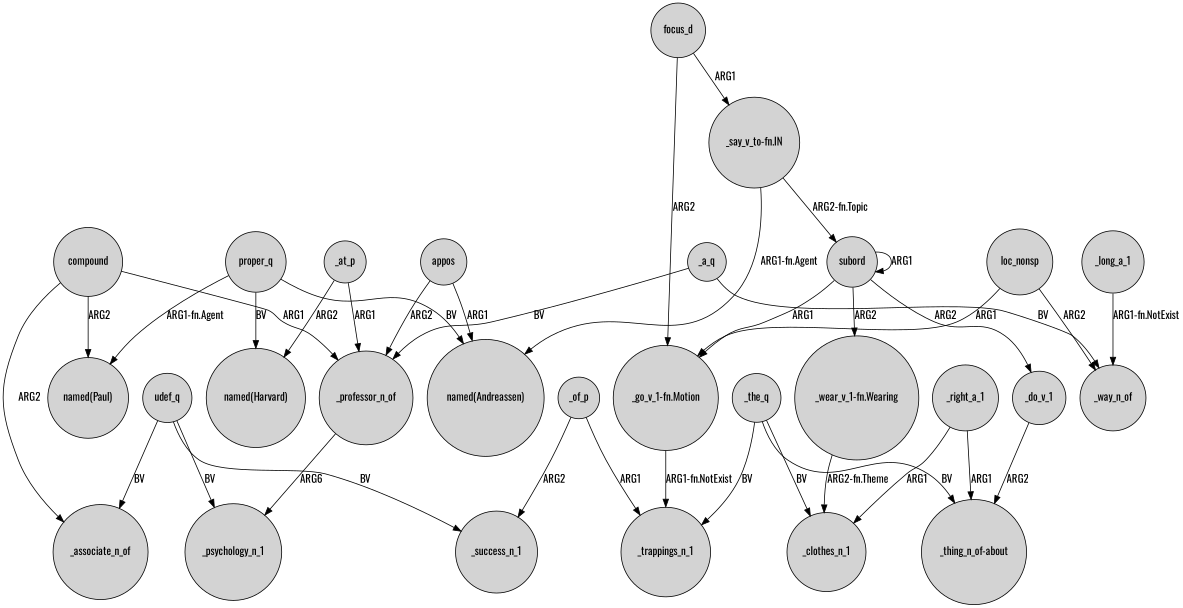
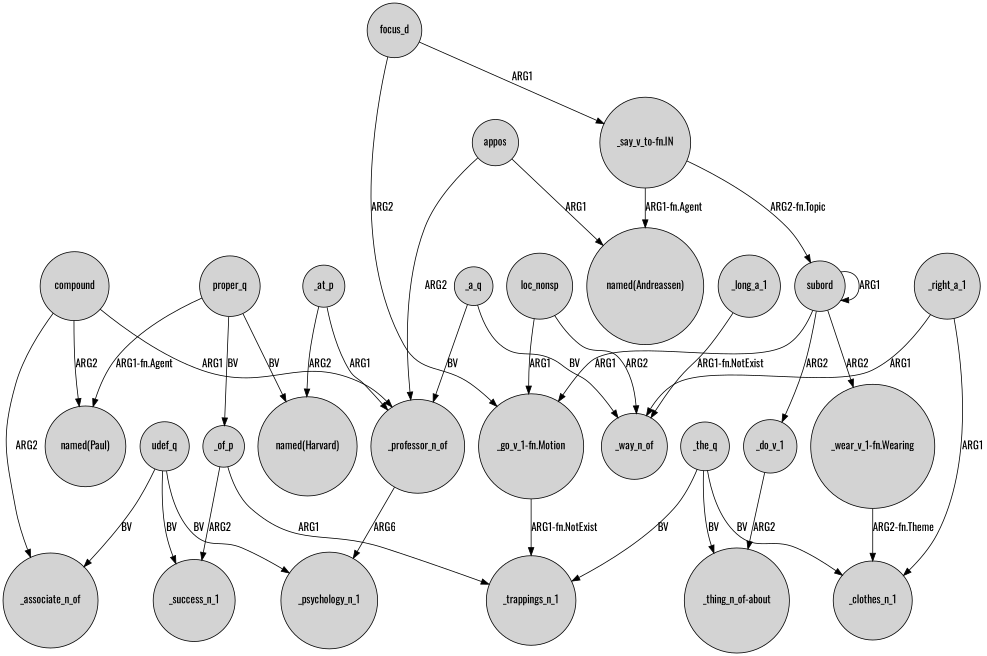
edge "proper_q" -> "named(Andreassen)": now "proper_q" -> "_of_p"
edge "_right_a_1" -> "_thing_n_of-about": now "_right_a_1" -> "_way_n_of"
